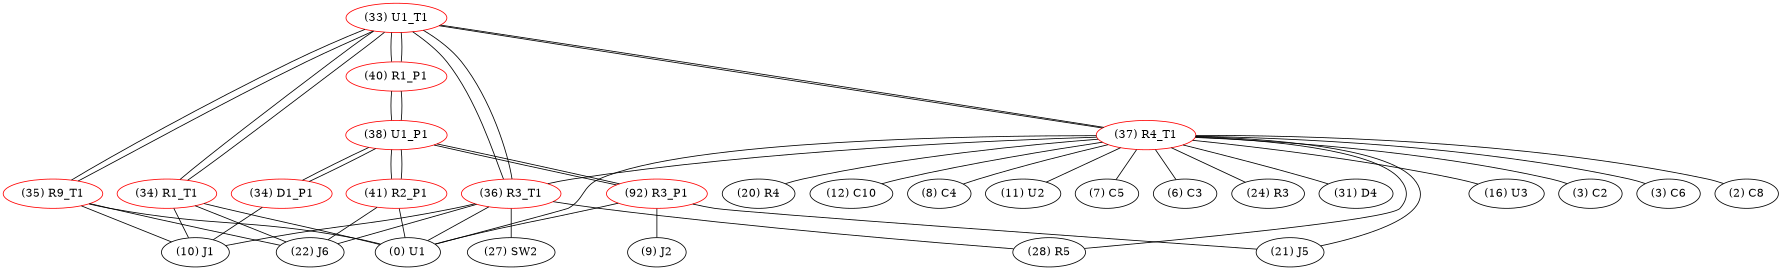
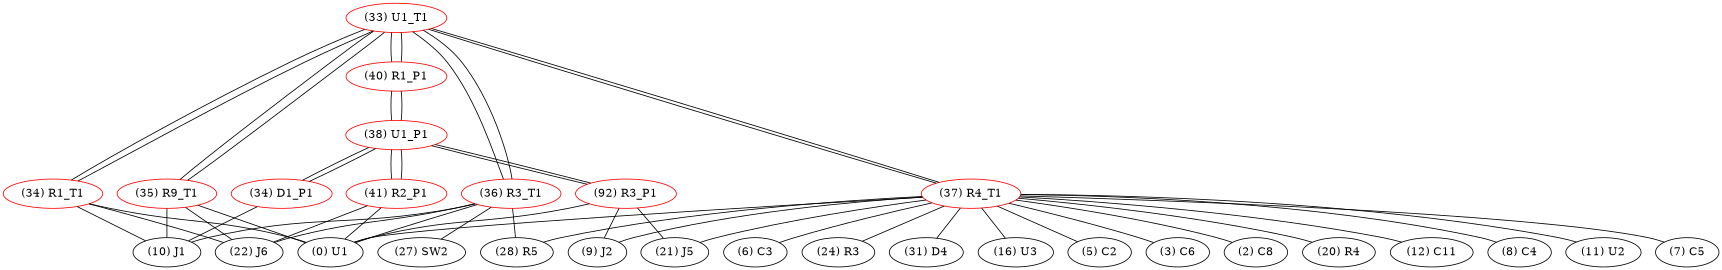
edge "(37) R4_T1" -- "(36) R3_T1": now "(37) R4_T1" -- "(9) J2"
node "(12) C10": label "(12) C10" -> "(12) C11"
node "(3) C2": label "(3) C2" -> "(5) C2"
